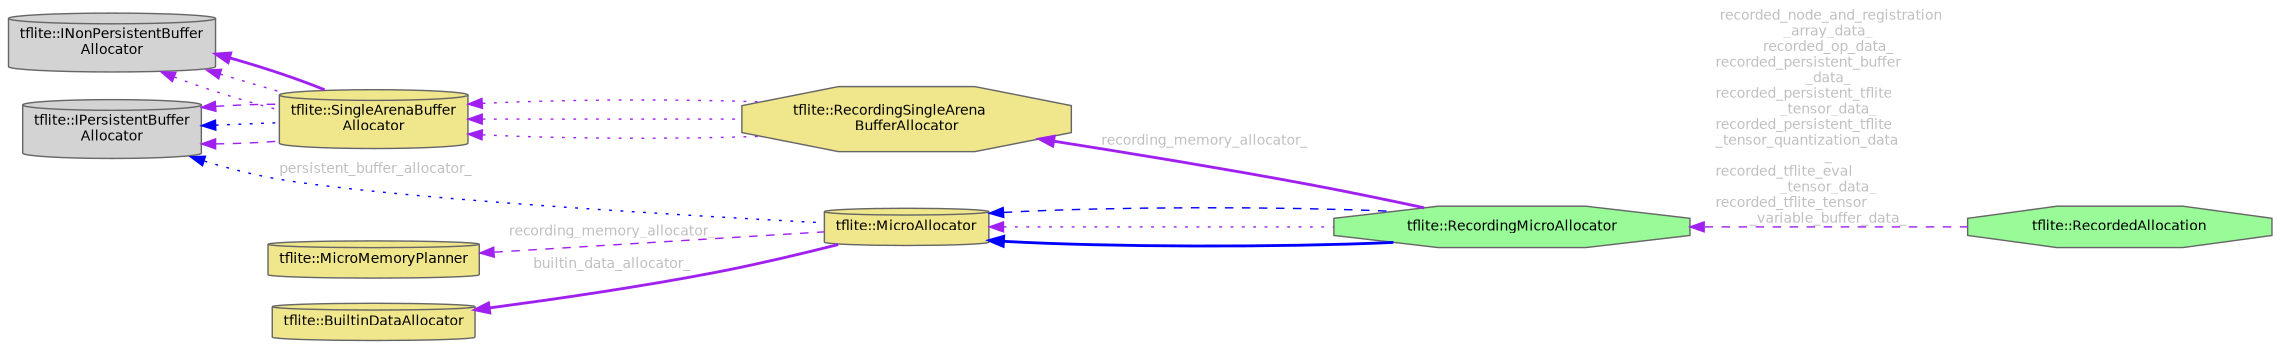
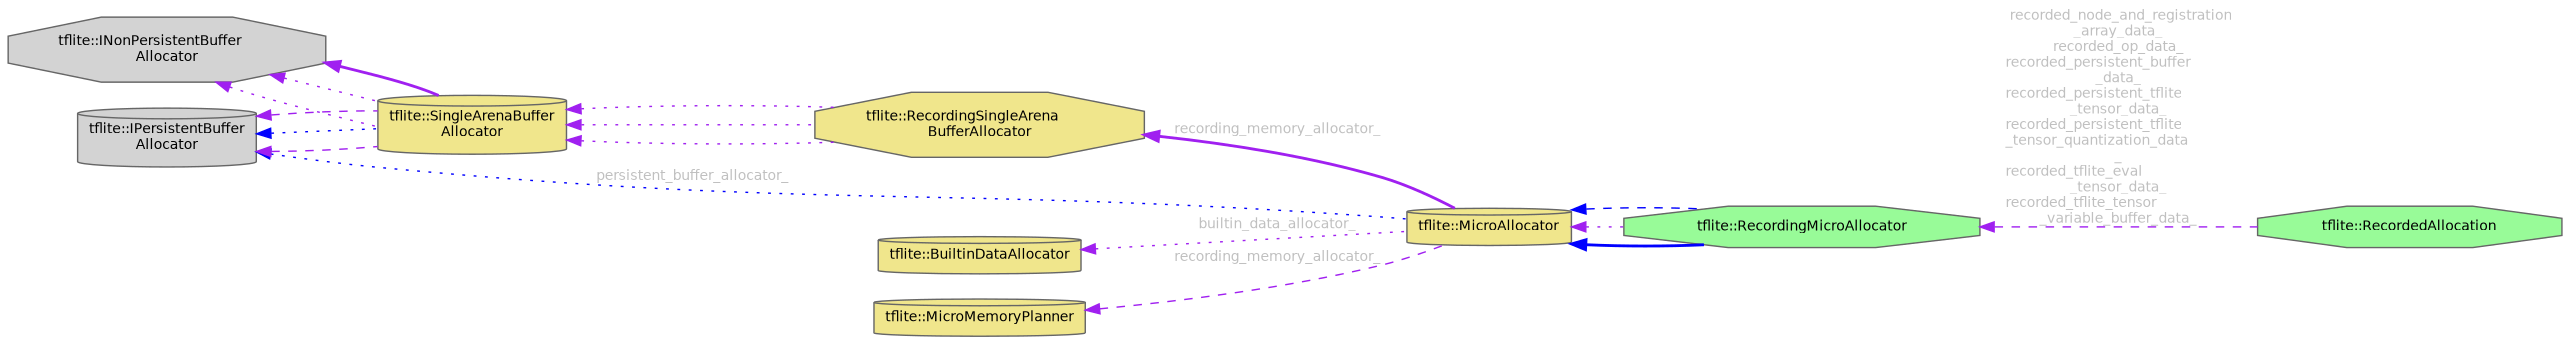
node "tflite::INonPersistentBuffer Allocator": shape cylinder -> octagon
edge "tflite::RecordingMicroAllocator" -> "tflite::RecordingSingleArena BufferAllocator": now "tflite::MicroAllocator" -> "tflite::RecordingSingleArena BufferAllocator"
edge "tflite::MicroAllocator" -> "tflite::BuiltinDataAllocator": style bold -> dotted
